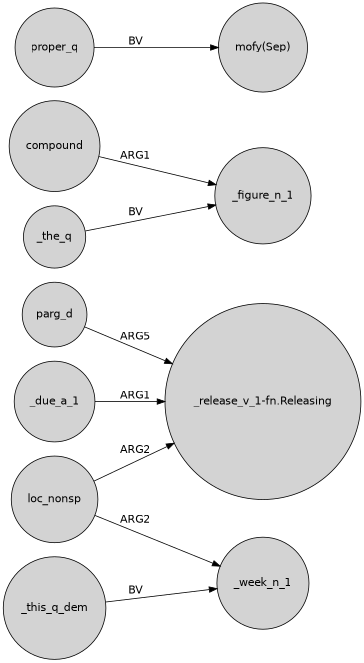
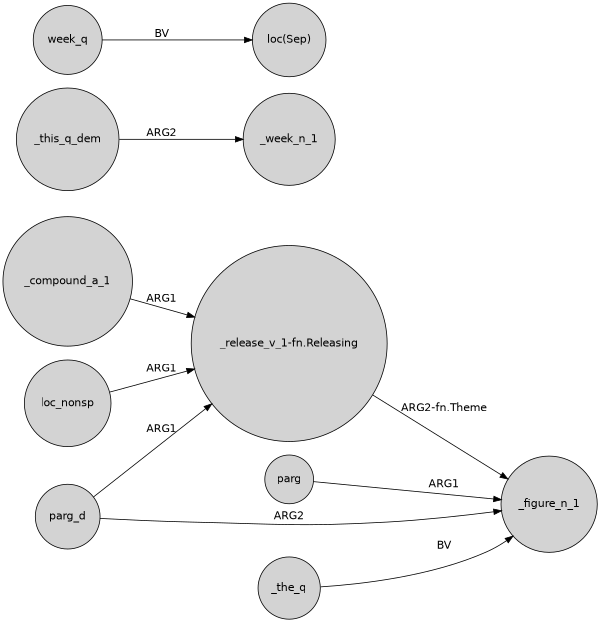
node "proper_q": label "proper_q" -> "week_q"
node "mofy(Sep)": label "mofy(Sep)" -> "loc(Sep)"
node "compound": label "compound" -> "parg"
edge "parg_d" -> "_release_v_1-fn.Releasing": label "ARG5" -> "ARG1"
node "_due_a_1": label "_due_a_1" -> "_compound_a_1"
edge "_release_v_1-fn.Releasing" -> "_figure_n_1": added, label "ARG2-fn.Theme"
edge "loc_nonsp" -> "_release_v_1-fn.Releasing": label "ARG2" -> "ARG1"
edge "parg_d" -> "_figure_n_1": added, label "ARG2"
edge "loc_nonsp" -> "_week_n_1": removed, label "ARG2"
edge "_this_q_dem" -> "_week_n_1": label "BV" -> "ARG2"
